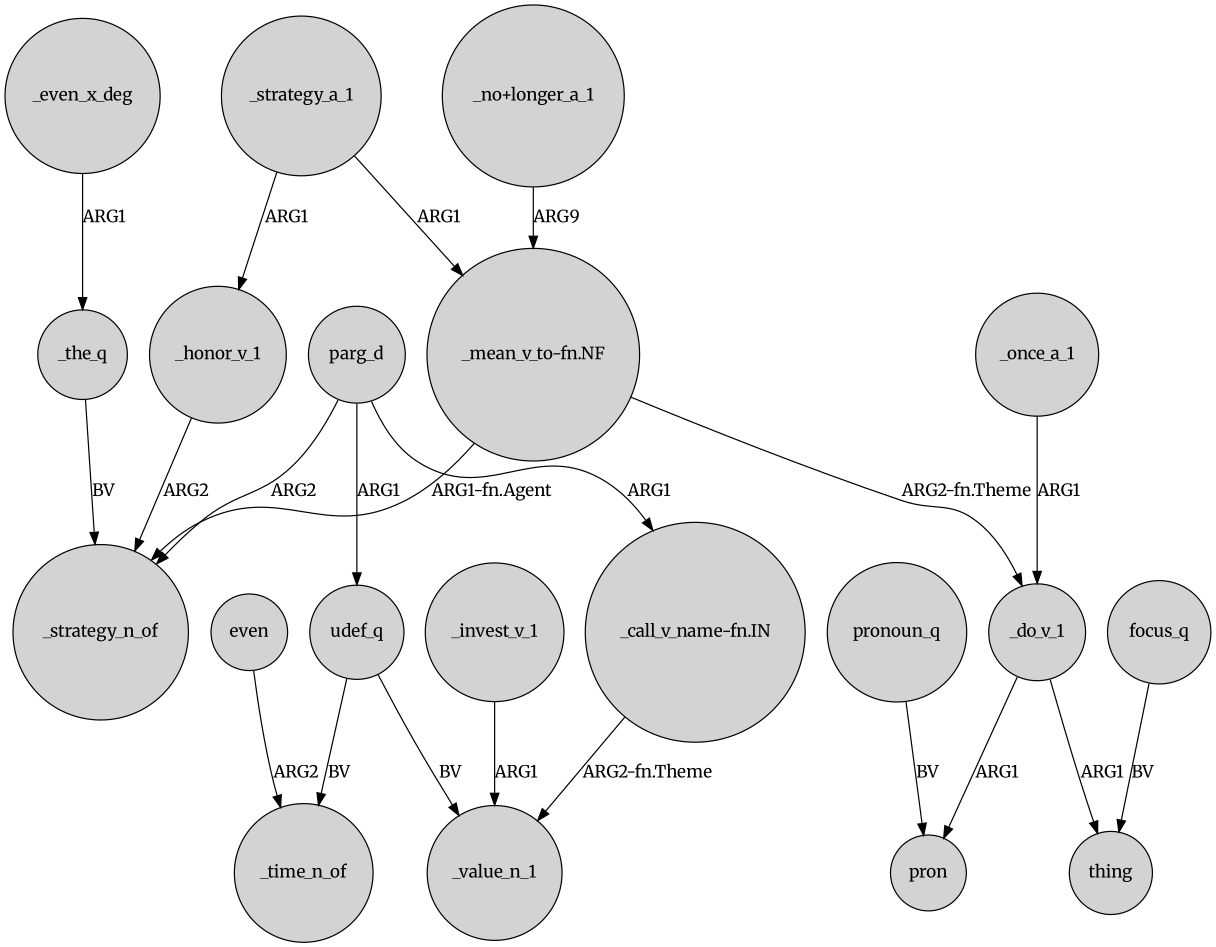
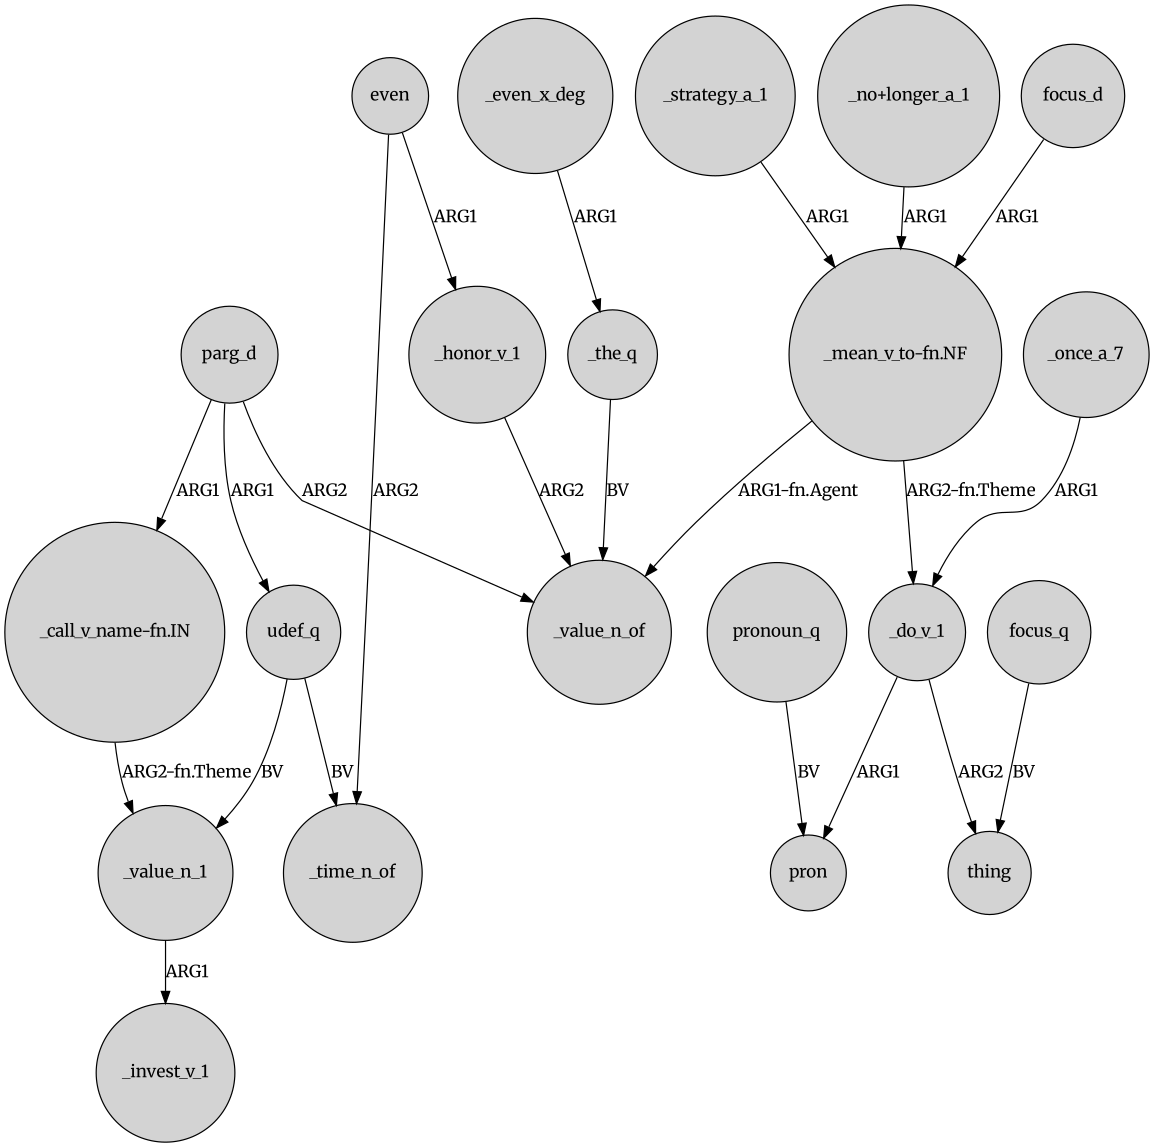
node "focus_d": added
edge "_no+longer_a_1" -> "_mean_v_to-fn.NF": label "ARG9" -> "ARG1"
edge "_strategy_a_1" -> "_honor_v_1": now "even" -> "_honor_v_1"
node "_once_a_1": label "_once_a_1" -> "_once_a_7"
node "_strategy_n_of": label "_strategy_n_of" -> "_value_n_of"
edge "_invest_v_1" -> "_value_n_1": reversed
edge "_do_v_1" -> "thing": label "ARG1" -> "ARG2"
